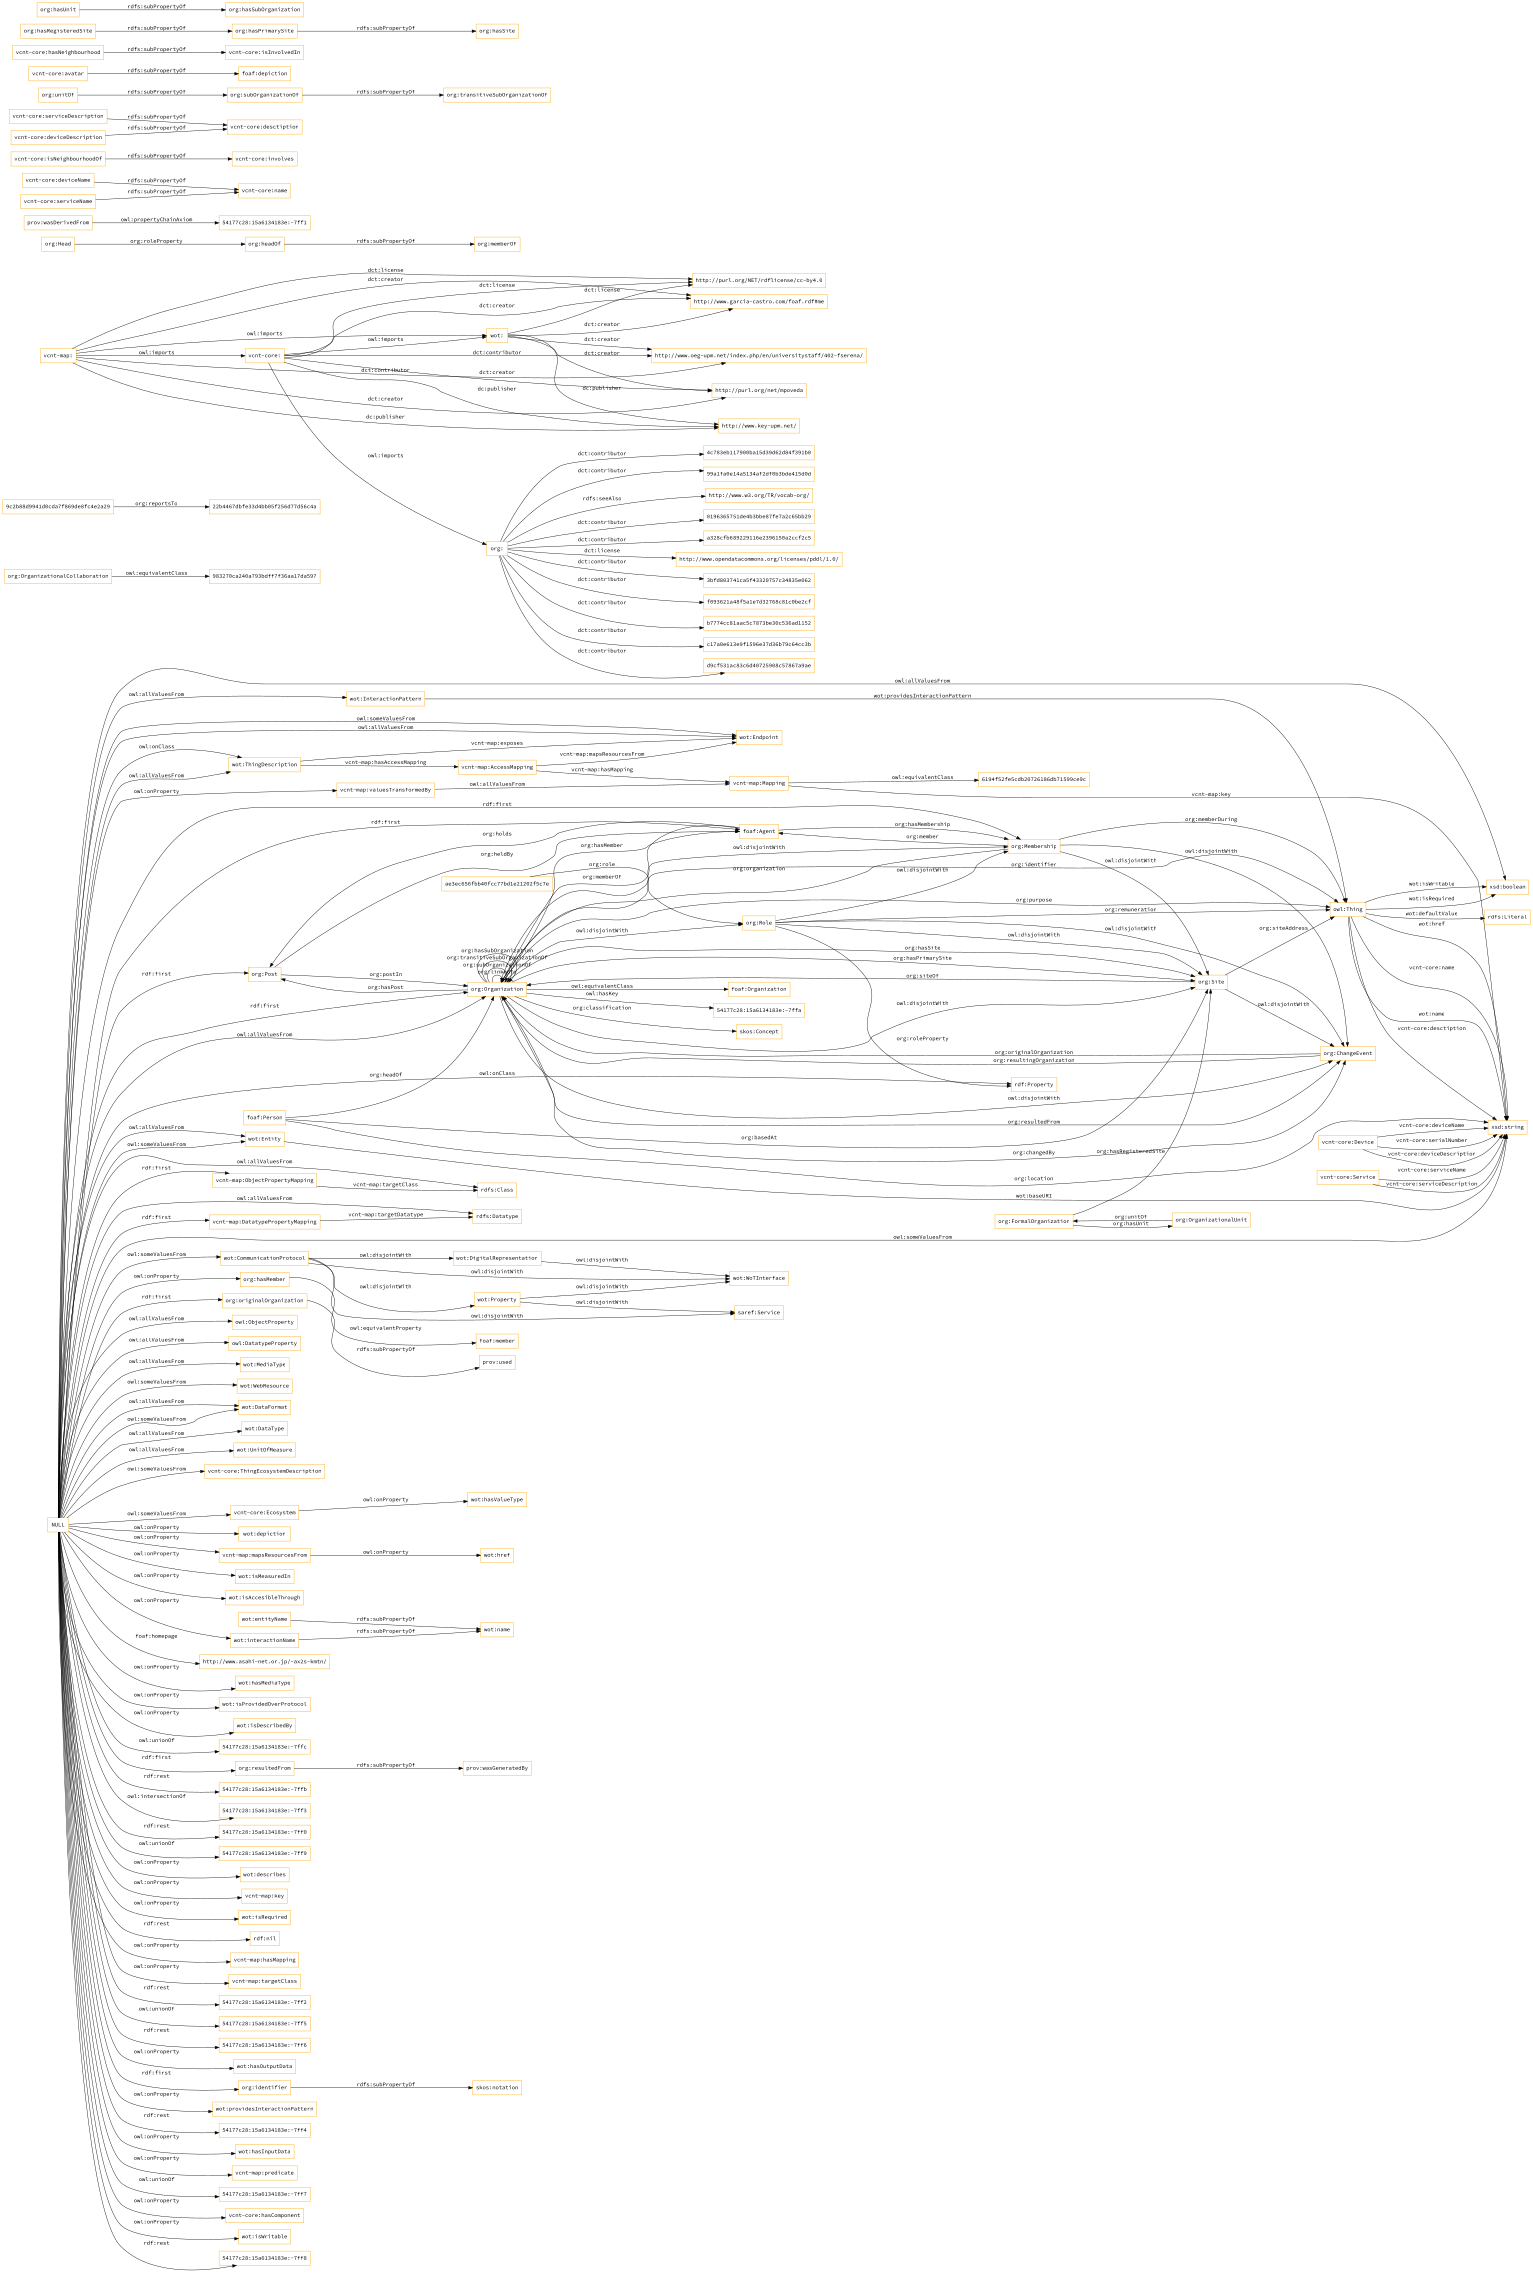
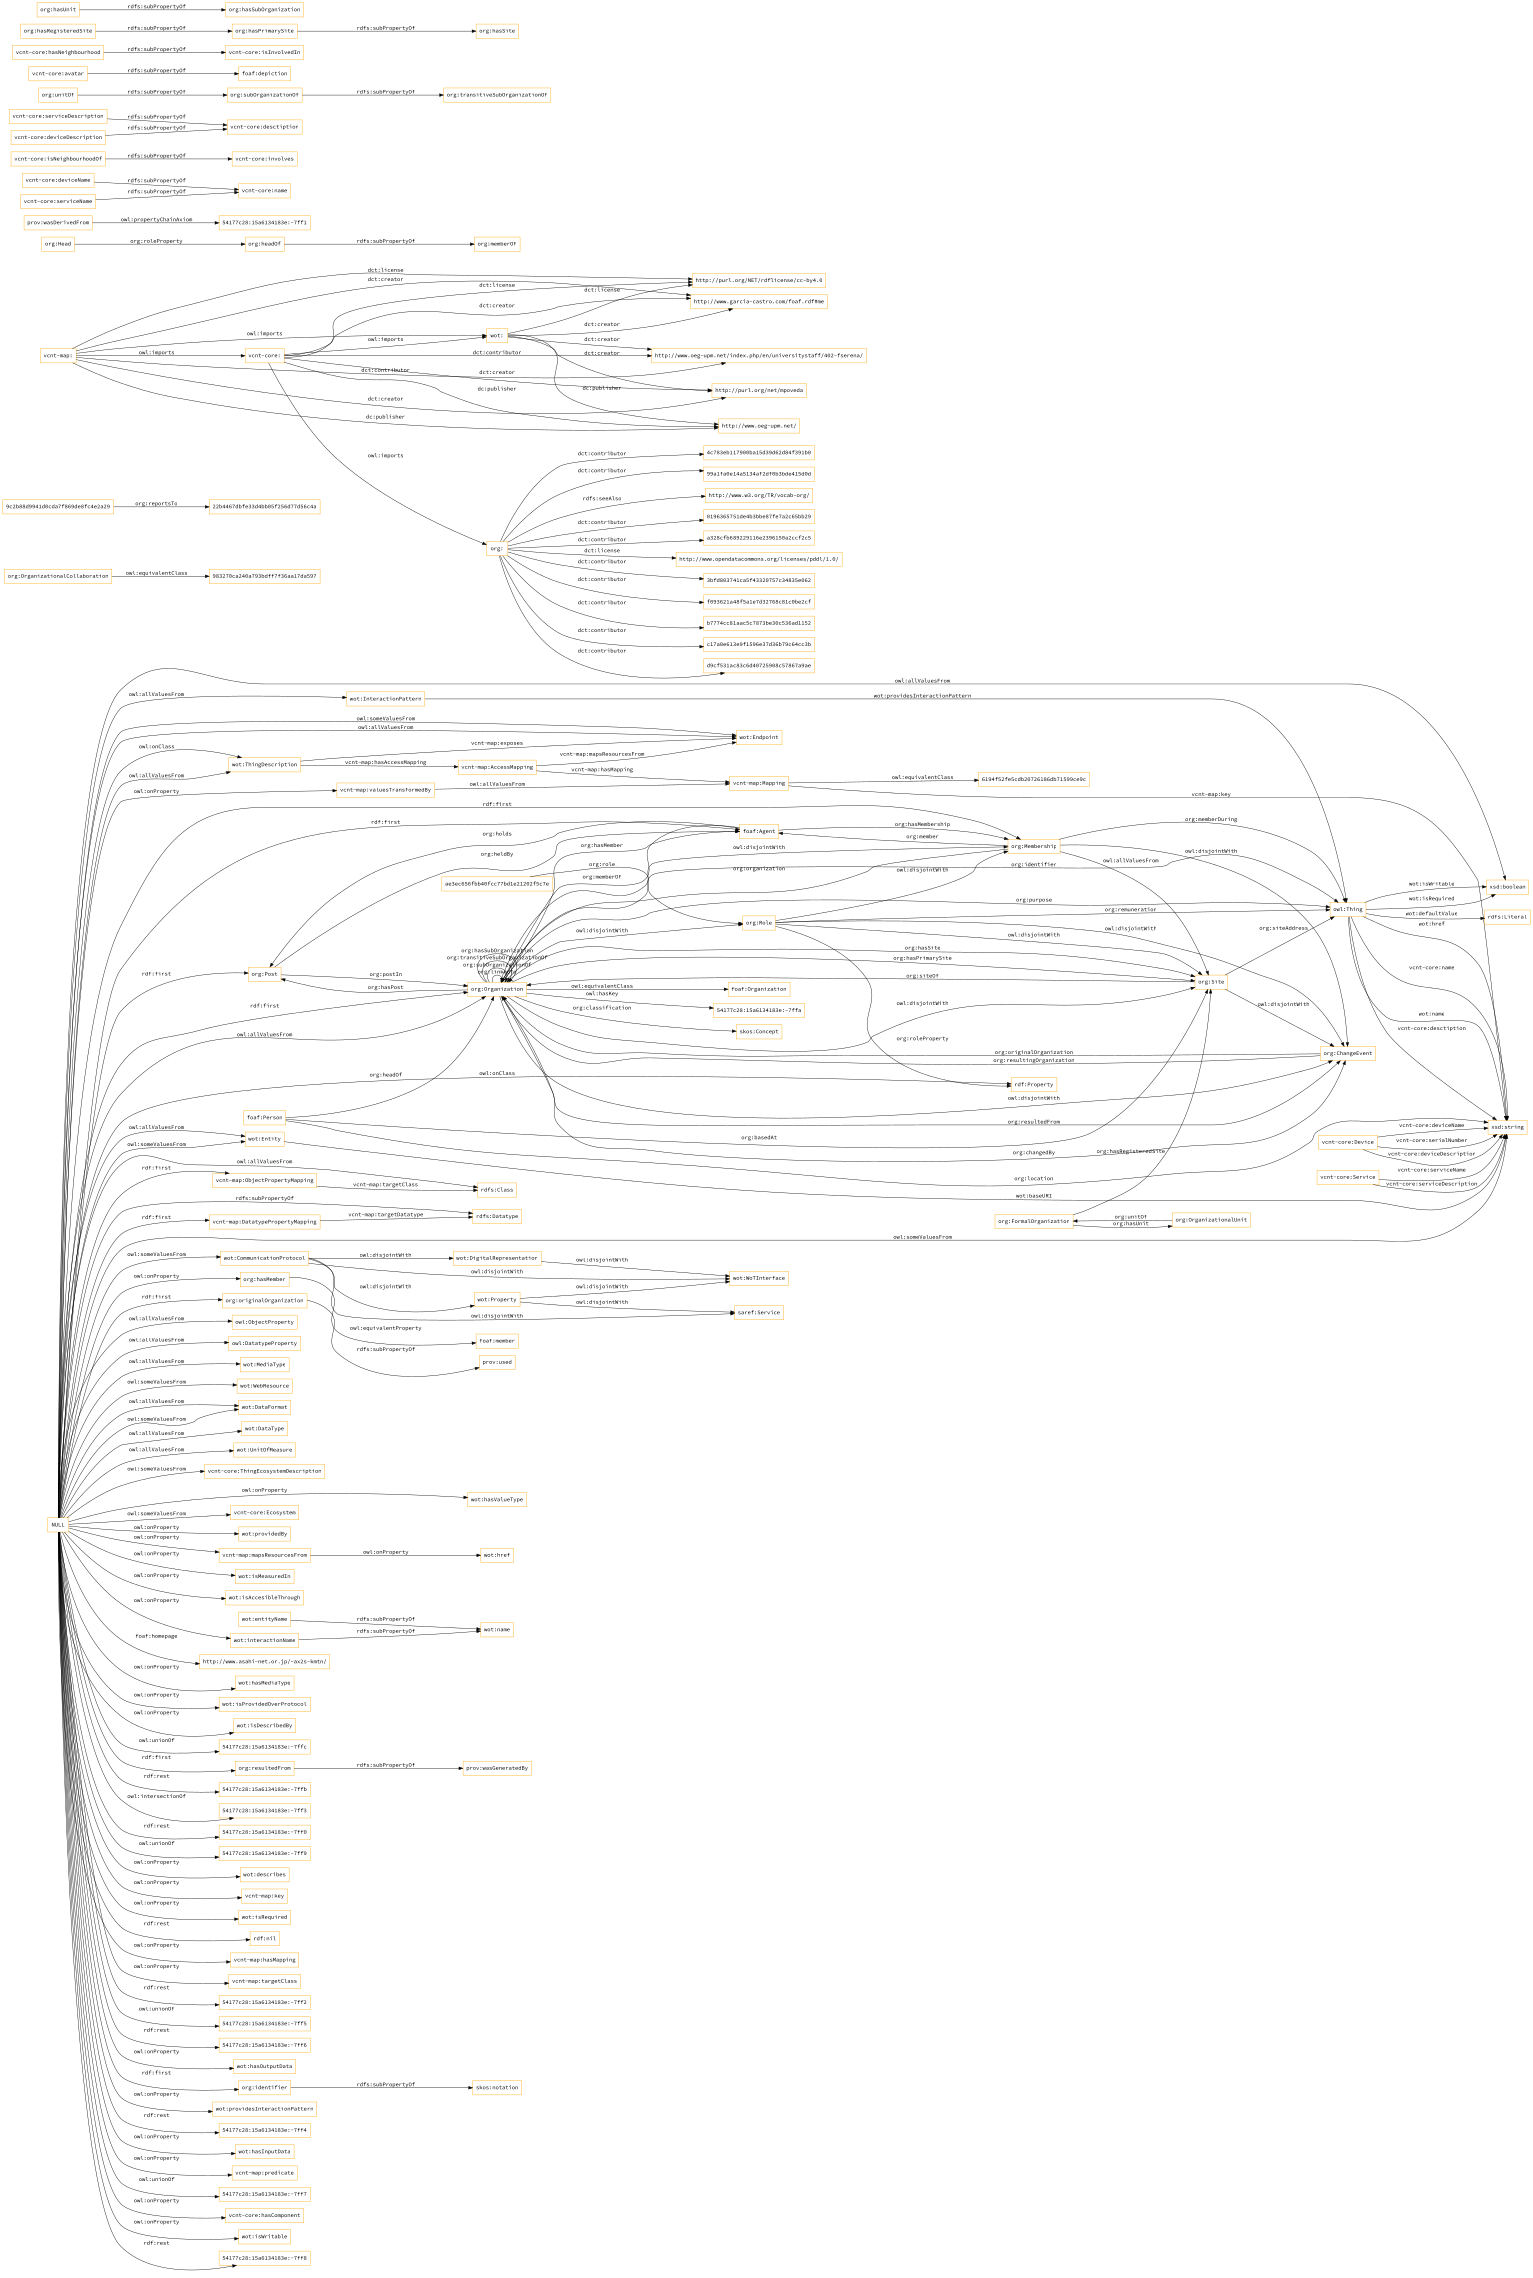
node "http://www.key-upm.net/": label "http://www.key-upm.net/" -> "http://www.oeg-upm.net/"
edge "org:Membership" -> "org:Site": label "owl:disjointWith" -> "owl:allValuesFrom"
edge "NULL" -> "rdfs:Datatype": label "owl:allValuesFrom" -> "rdfs:subPropertyOf"
edge "vcnt-core:Ecosystem" -> "wot:hasValueType": now "NULL" -> "wot:hasValueType"
node "wot:depiction": label "wot:depiction" -> "wot:providedBy"
